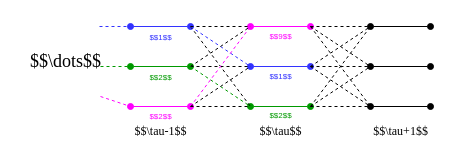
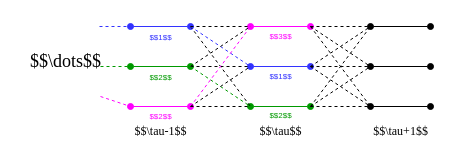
node "$$9$$": label "$$9$$" -> "$$3$$"
